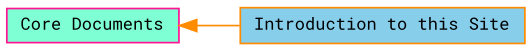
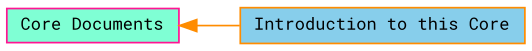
node "Introduction to this Site": label "Introduction to this Site" -> "Introduction to this Core"
